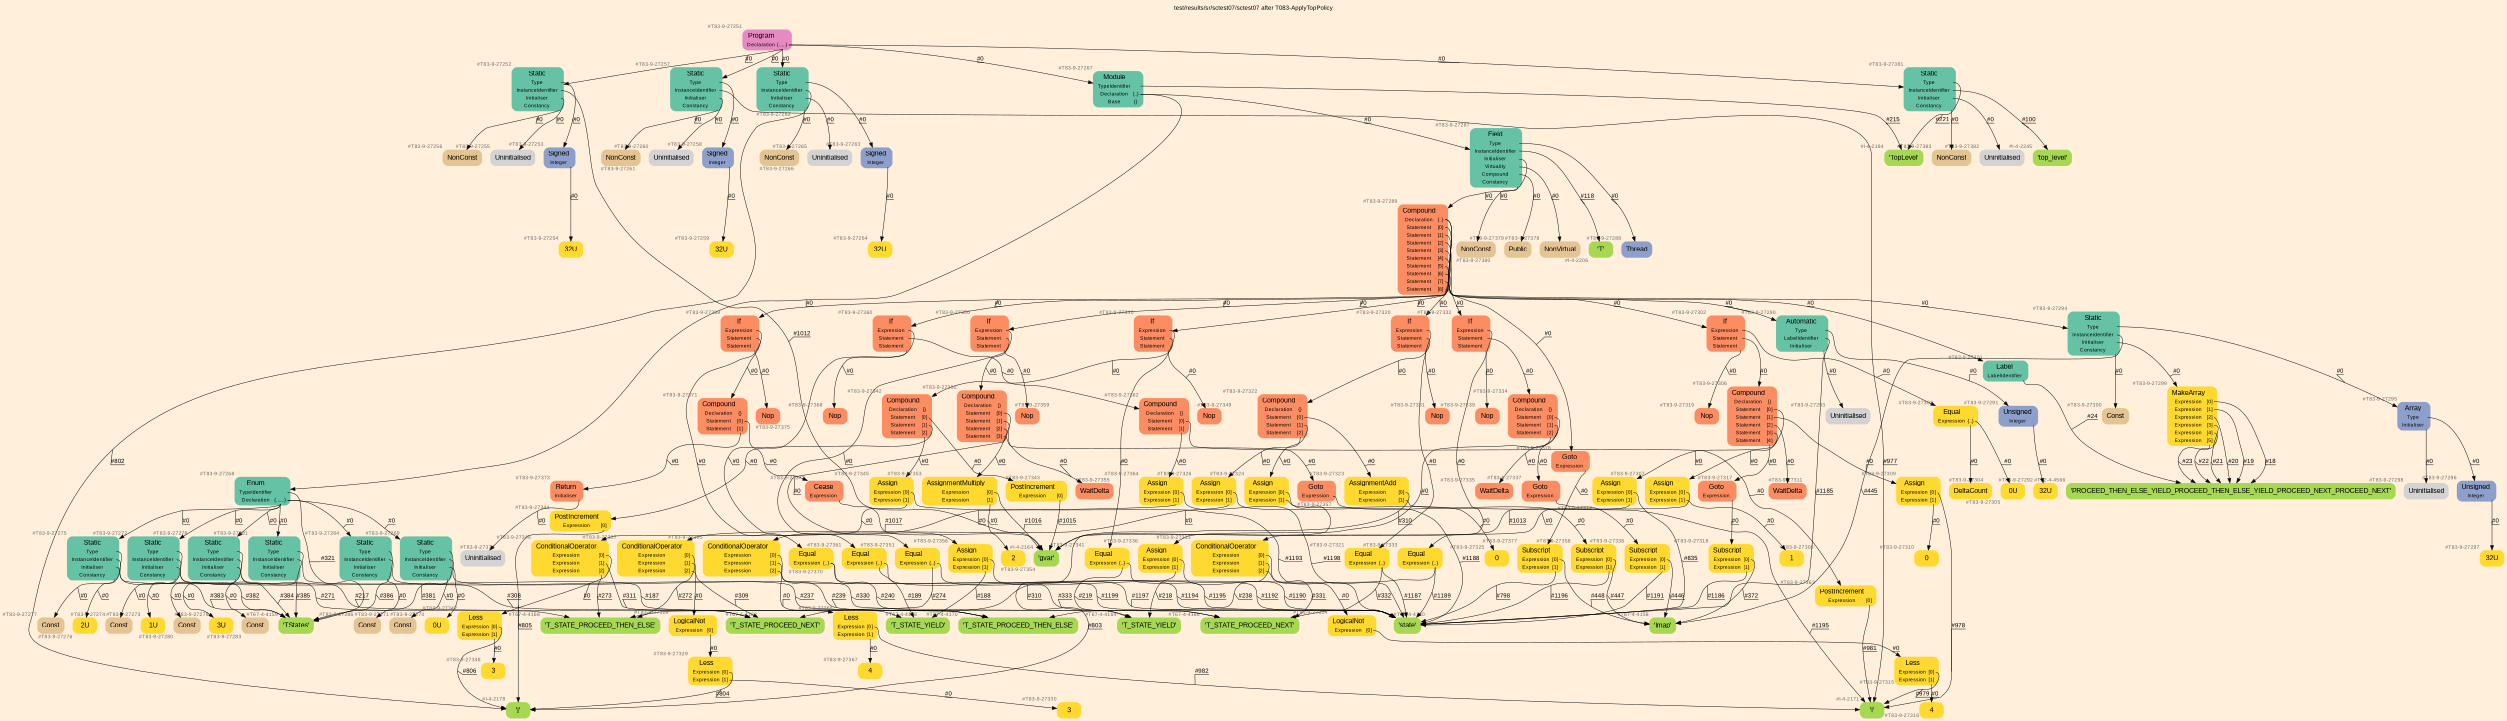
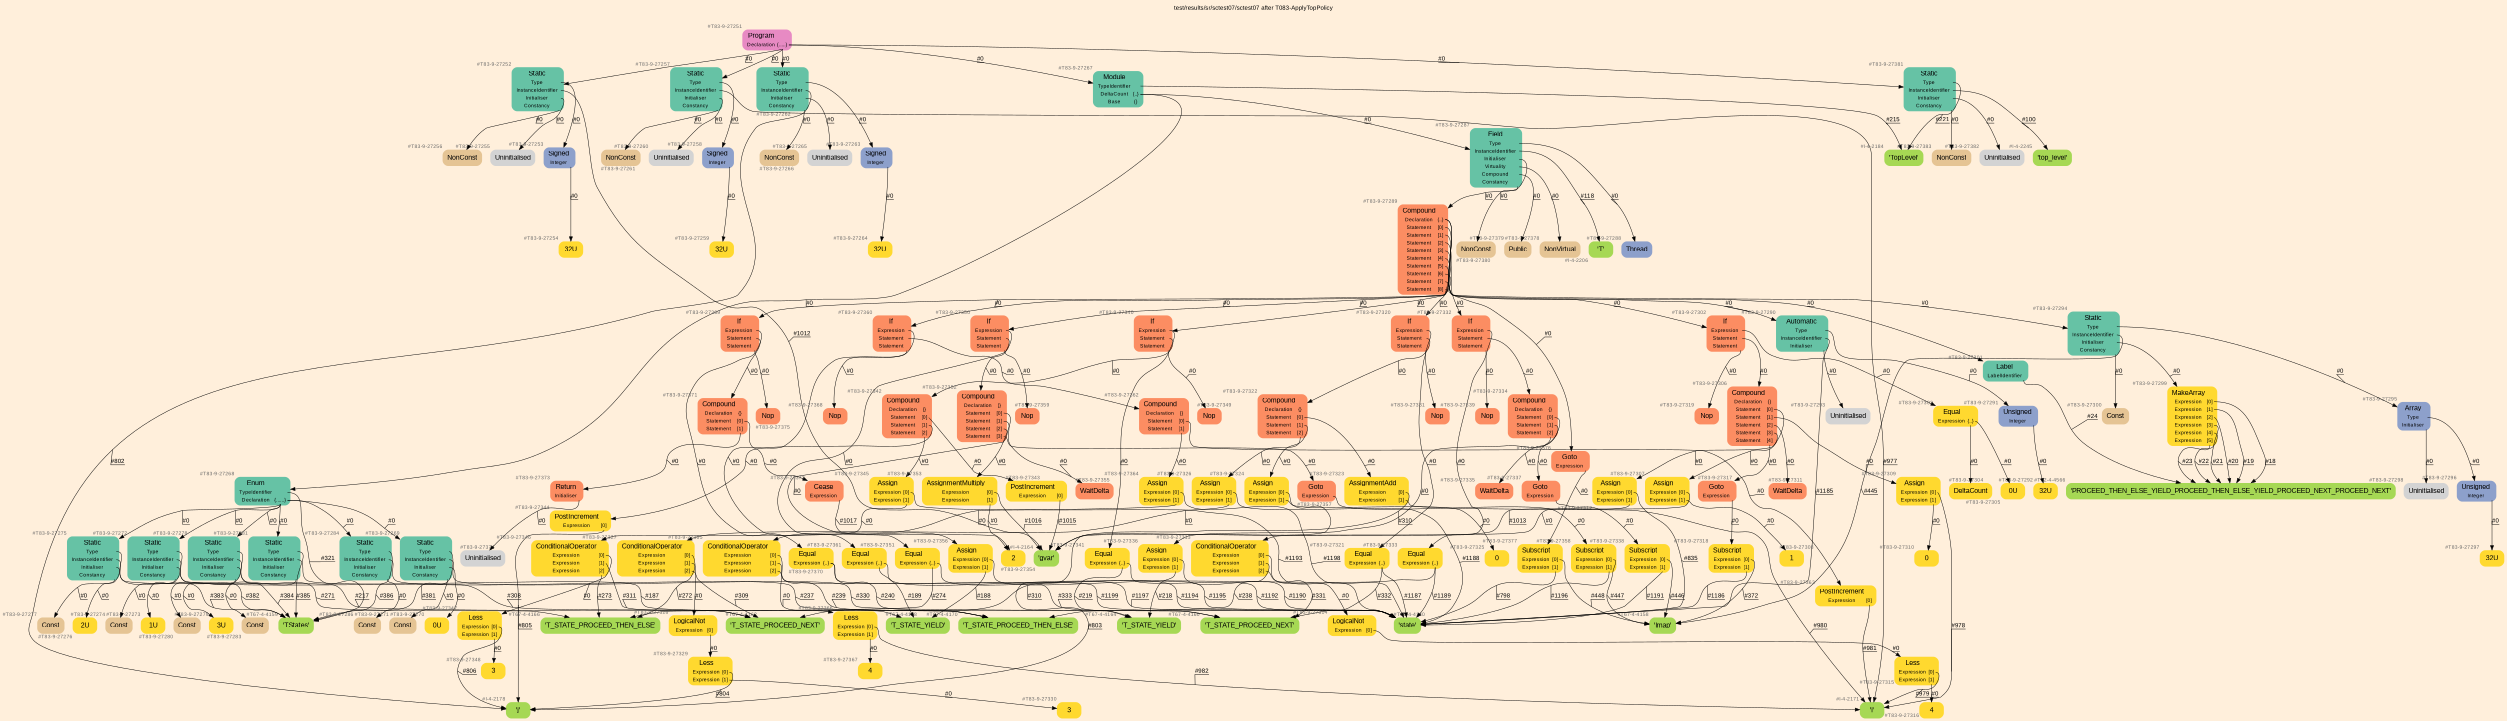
node "Module": text "Declaration" -> "DeltaCount"
node "Automatic": text "LabelIdentifier" -> "InstanceIdentifier"
edge "Cease" -> "'gvar'": now "Cease" -> "2"
edge "AssignmentAdd" -> "'i'": label "#1195" -> "#980"
